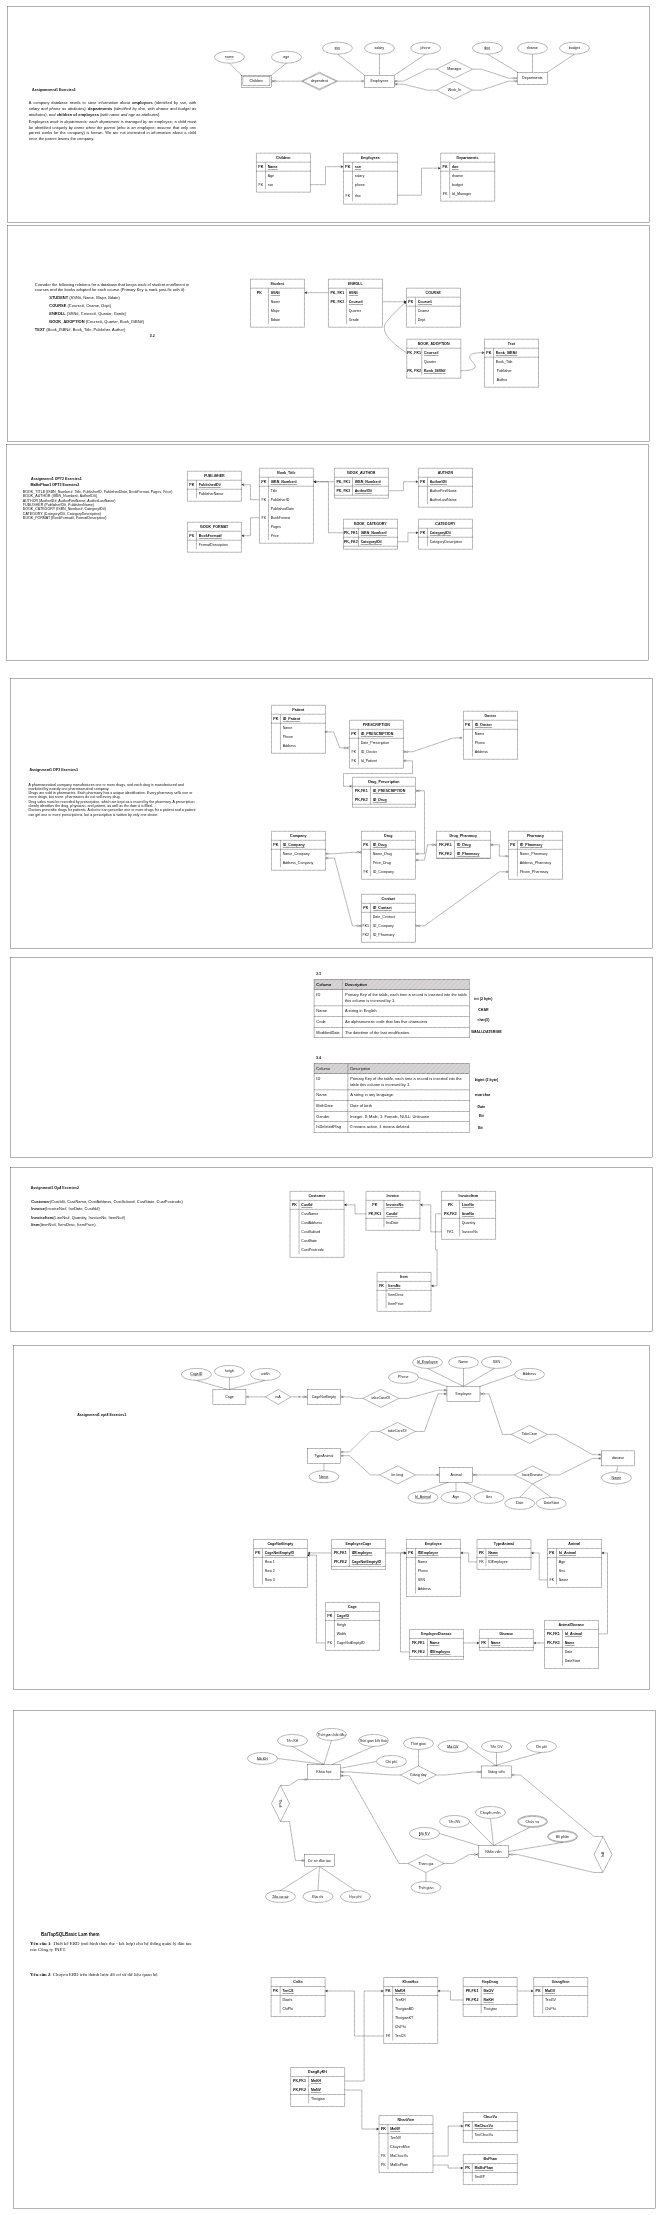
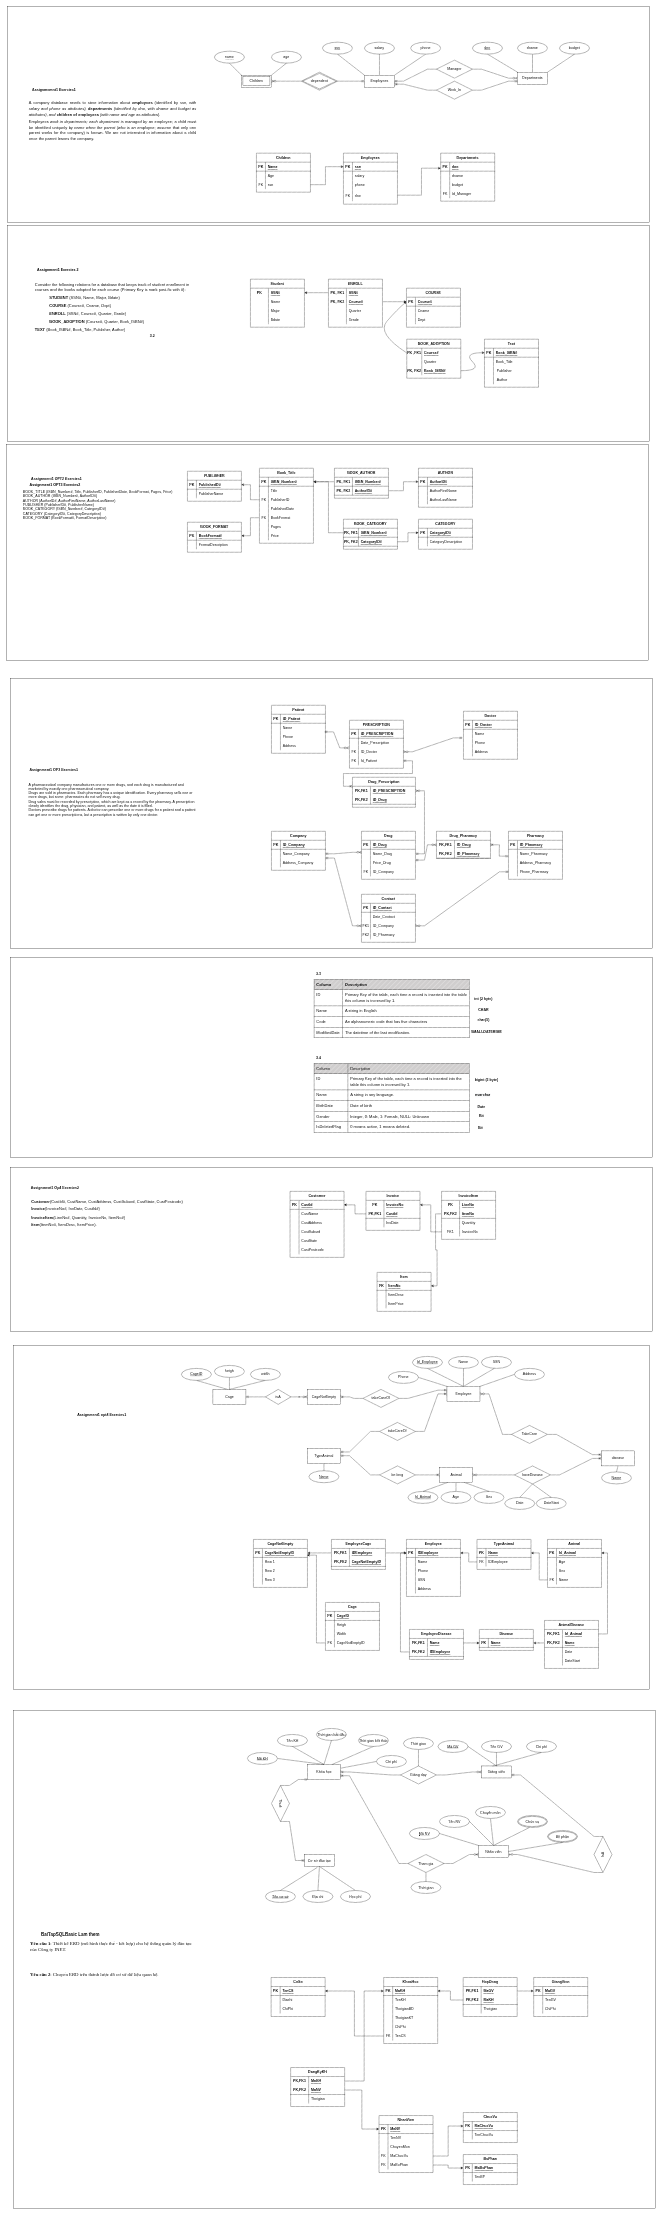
node "Assignment1 Exercies 2": added
node "MaBoPhan1 OPT3 Exercies2": label "MaBoPhan1 OPT3 Exercies2" -> "Assignment1 OPT3 Exercies2"
